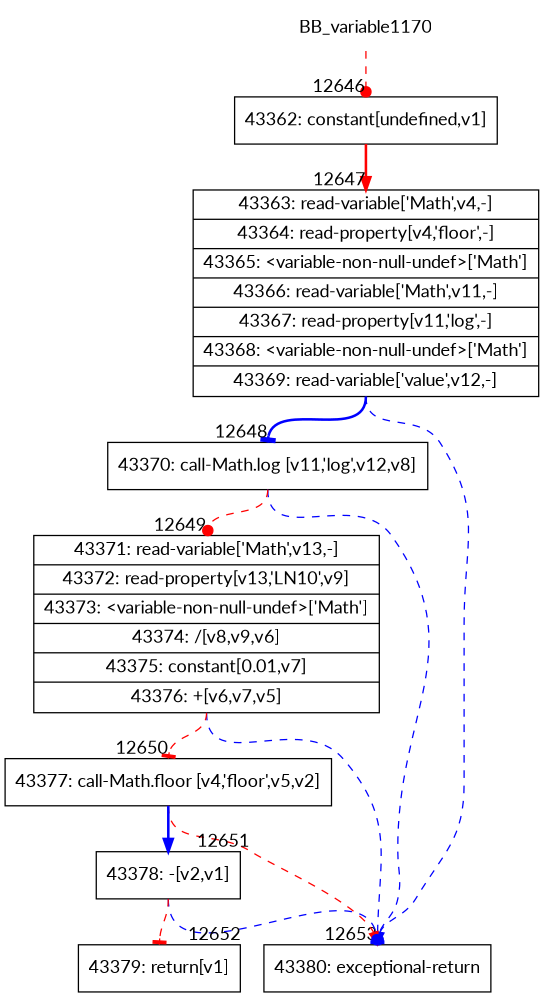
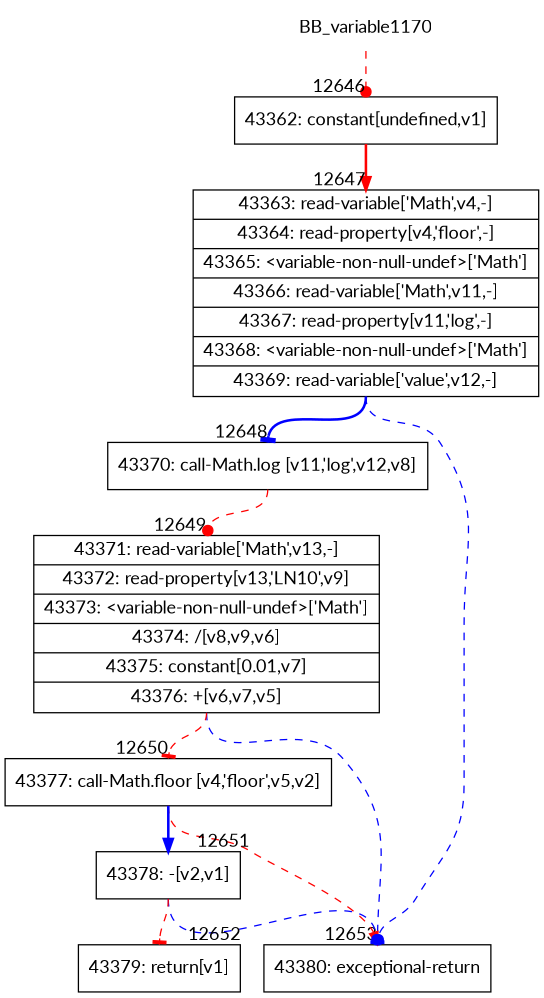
edge "43370: call-Math.log [v11,'log',v12,v8]" -> "43380: exceptional-return": removed
